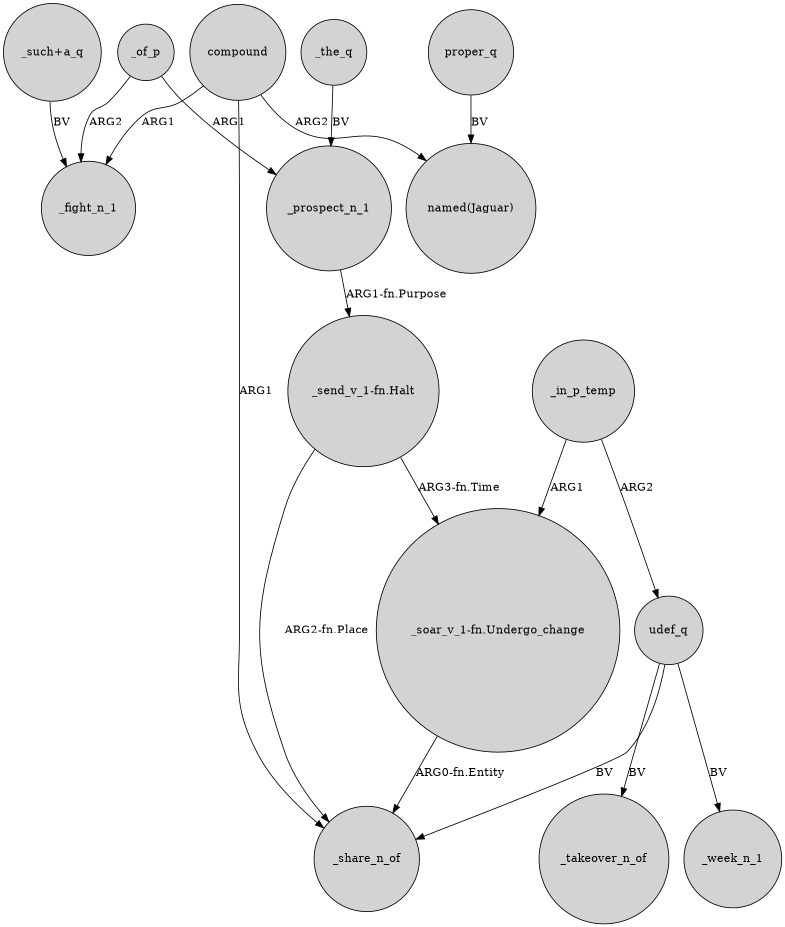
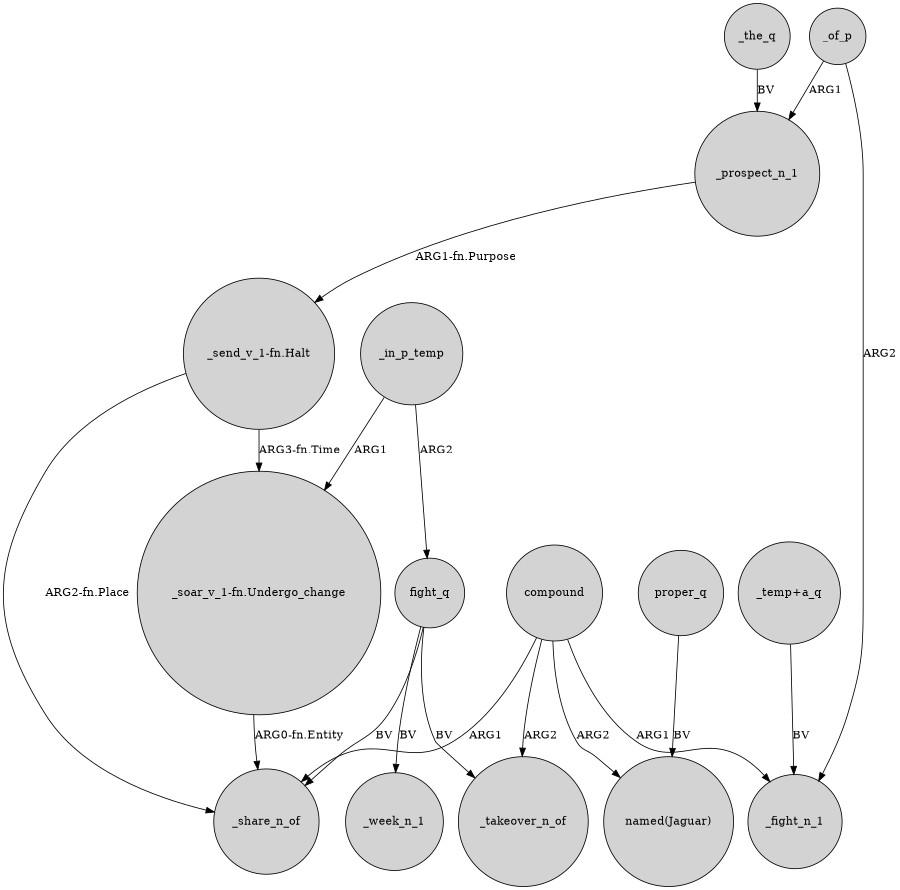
node "_such+a_q": label "_such+a_q" -> "_temp+a_q"
node "udef_q": label "udef_q" -> "fight_q"
edge "compound" -> "_takeover_n_of": added, label "ARG2"
